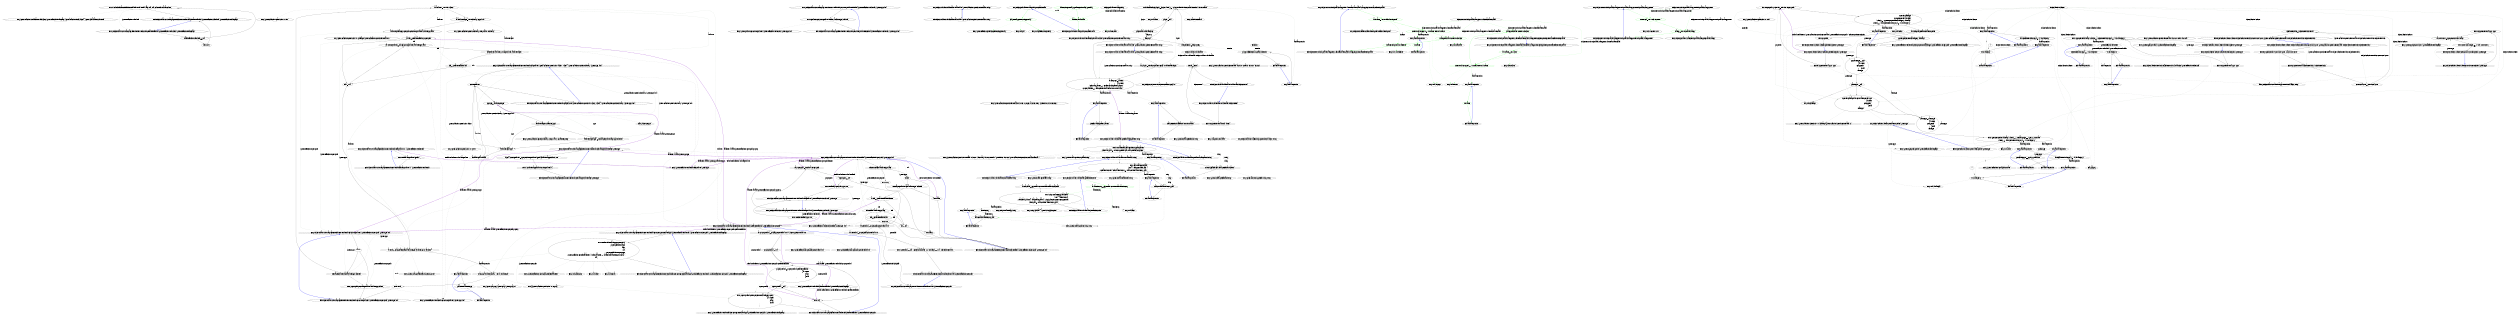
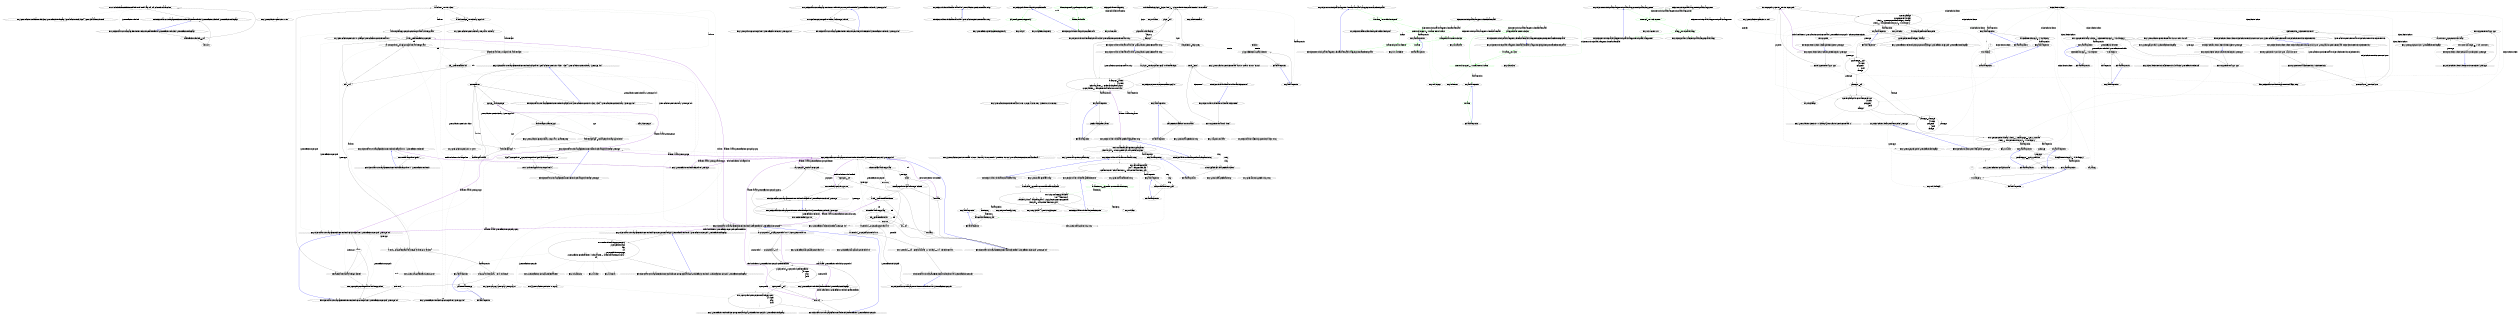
node "Ninject.Modules.ModuleLoader": removed
node "Entry Any.Any": label "Entry Any.Any" -> "Entry Unk.Any"
